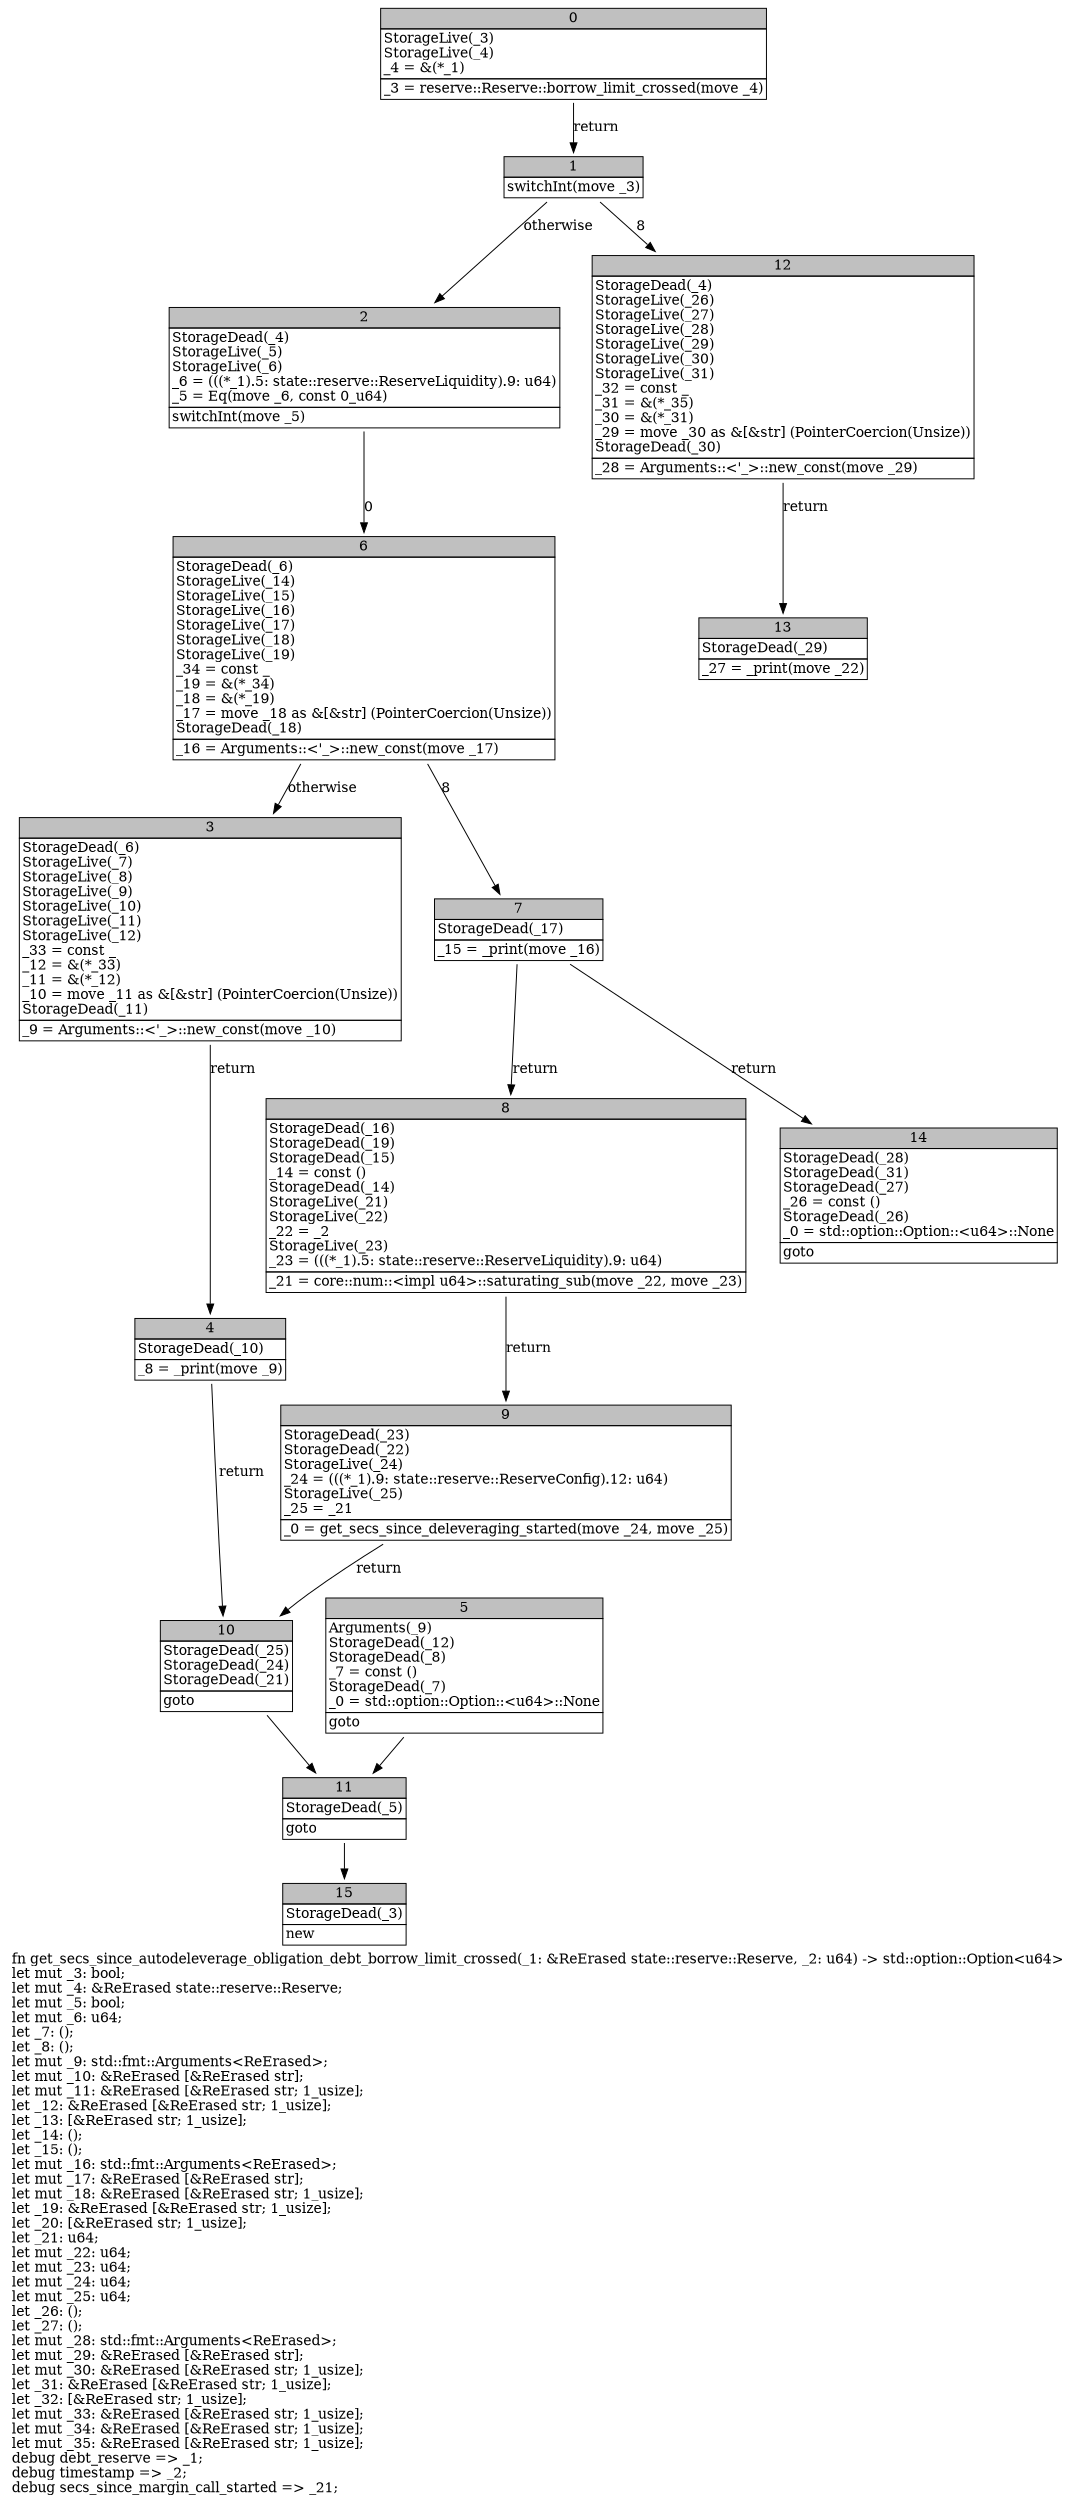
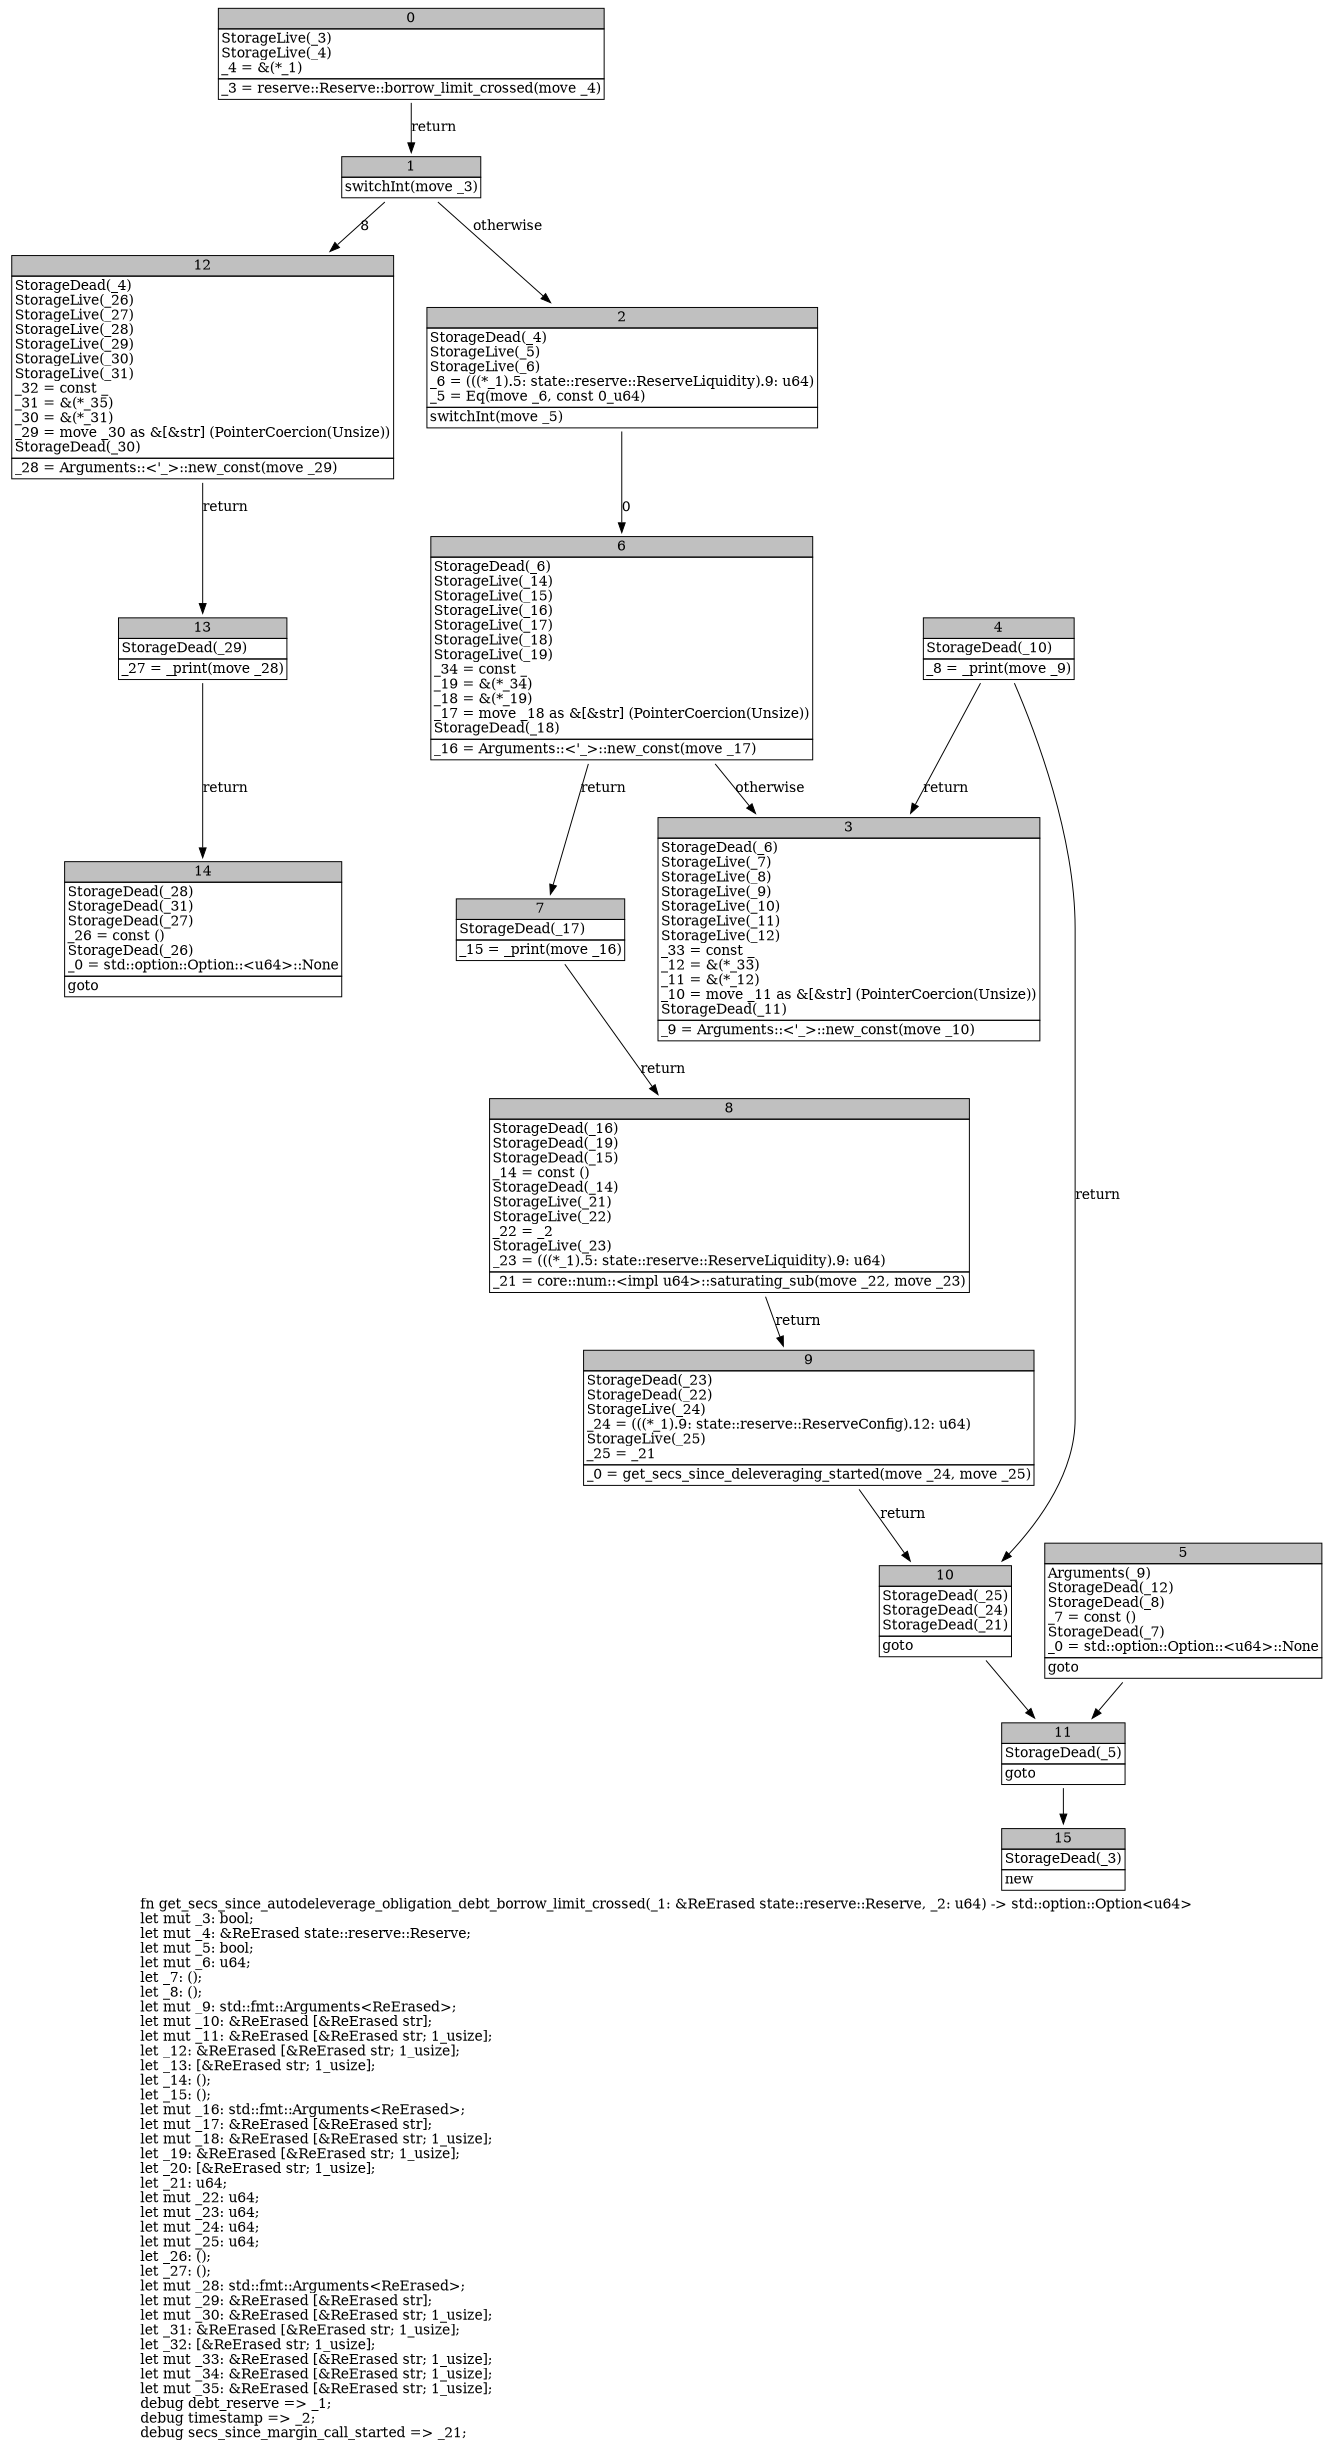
node "13": text "_27 = _print(move _22)" -> "_27 = _print(move _28)"
edge "6" -> "7": label "8" -> "return"
edge "7" -> "14": now "13" -> "14"
edge "3" -> "4": reversed
